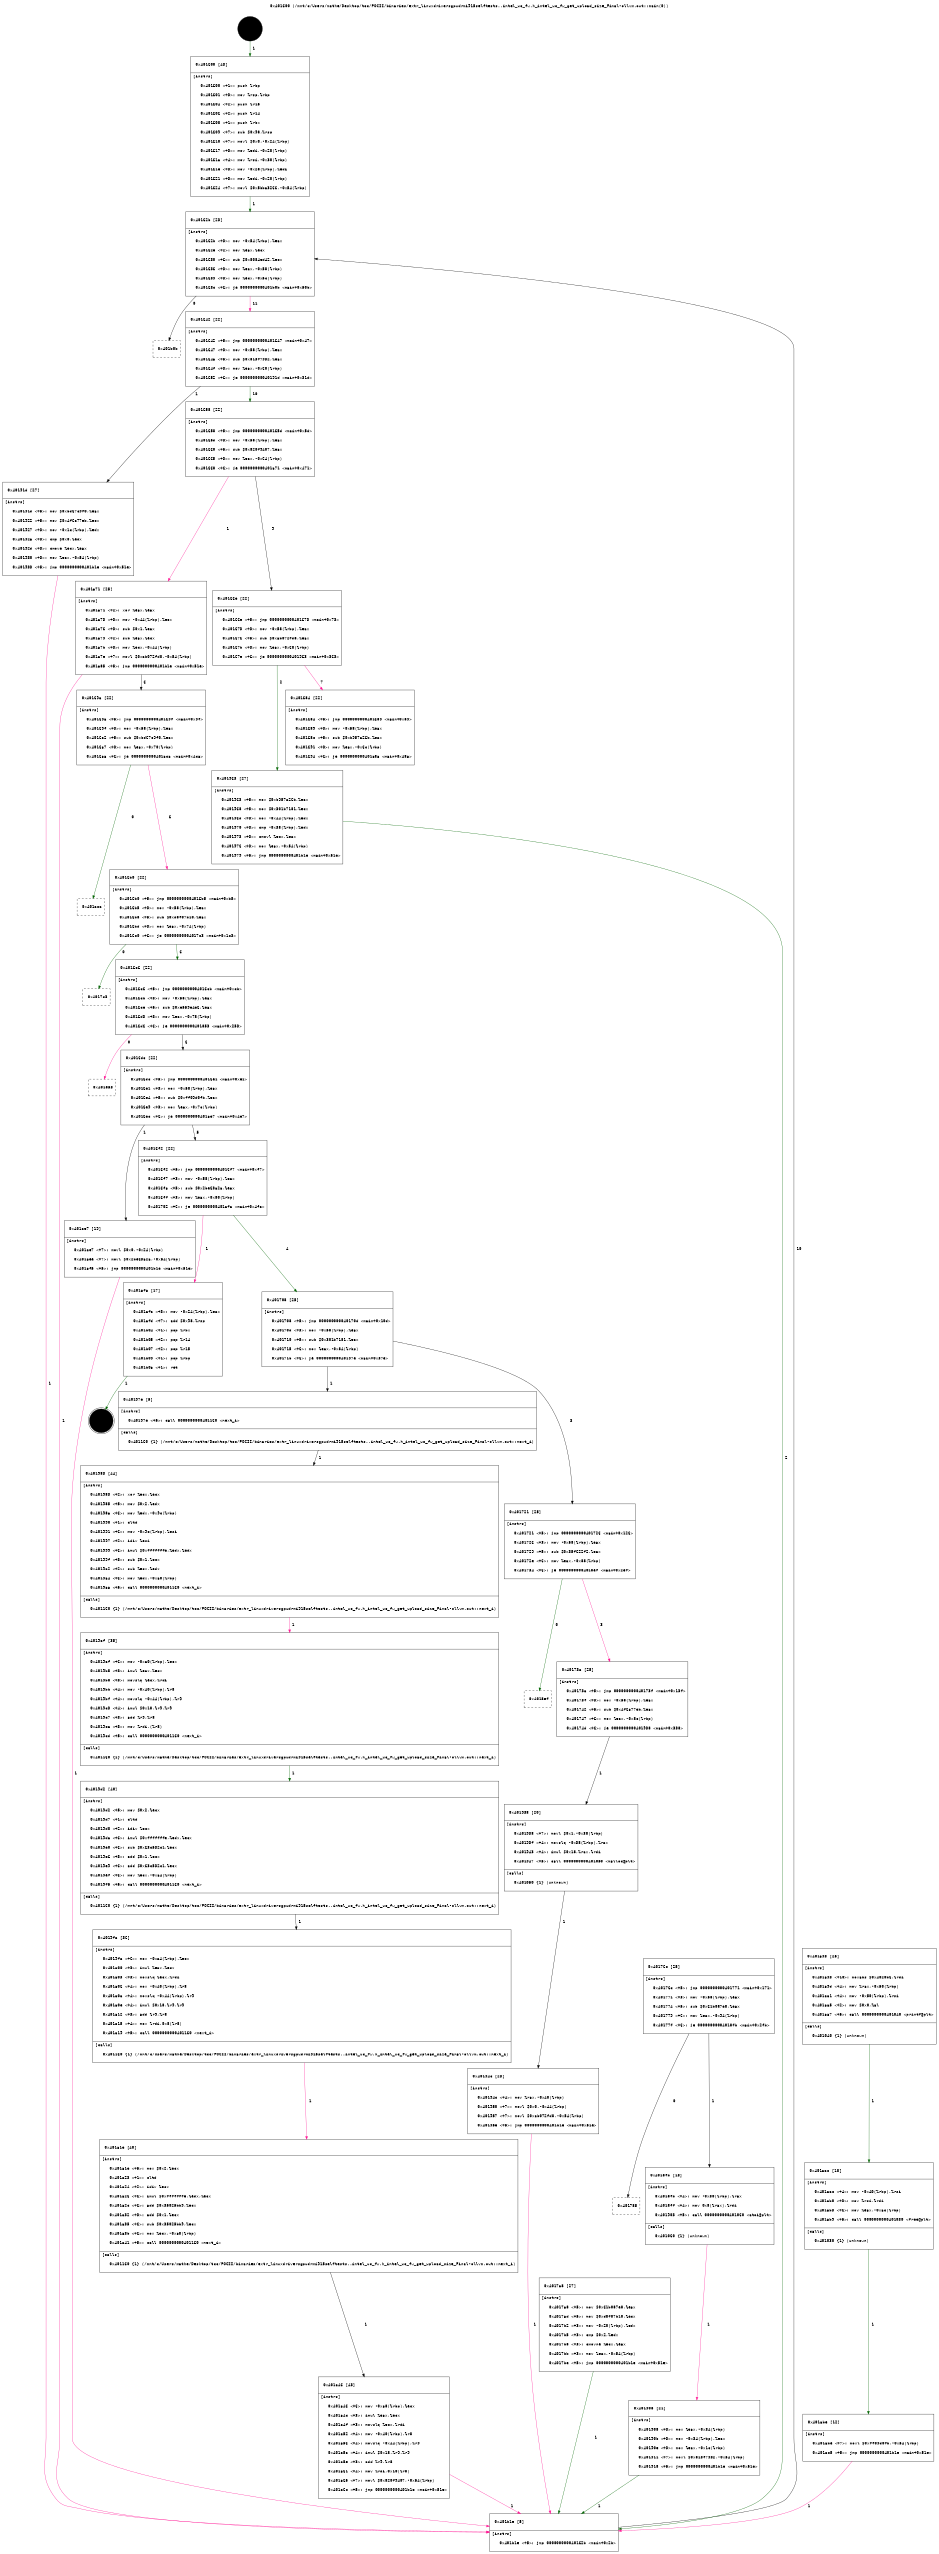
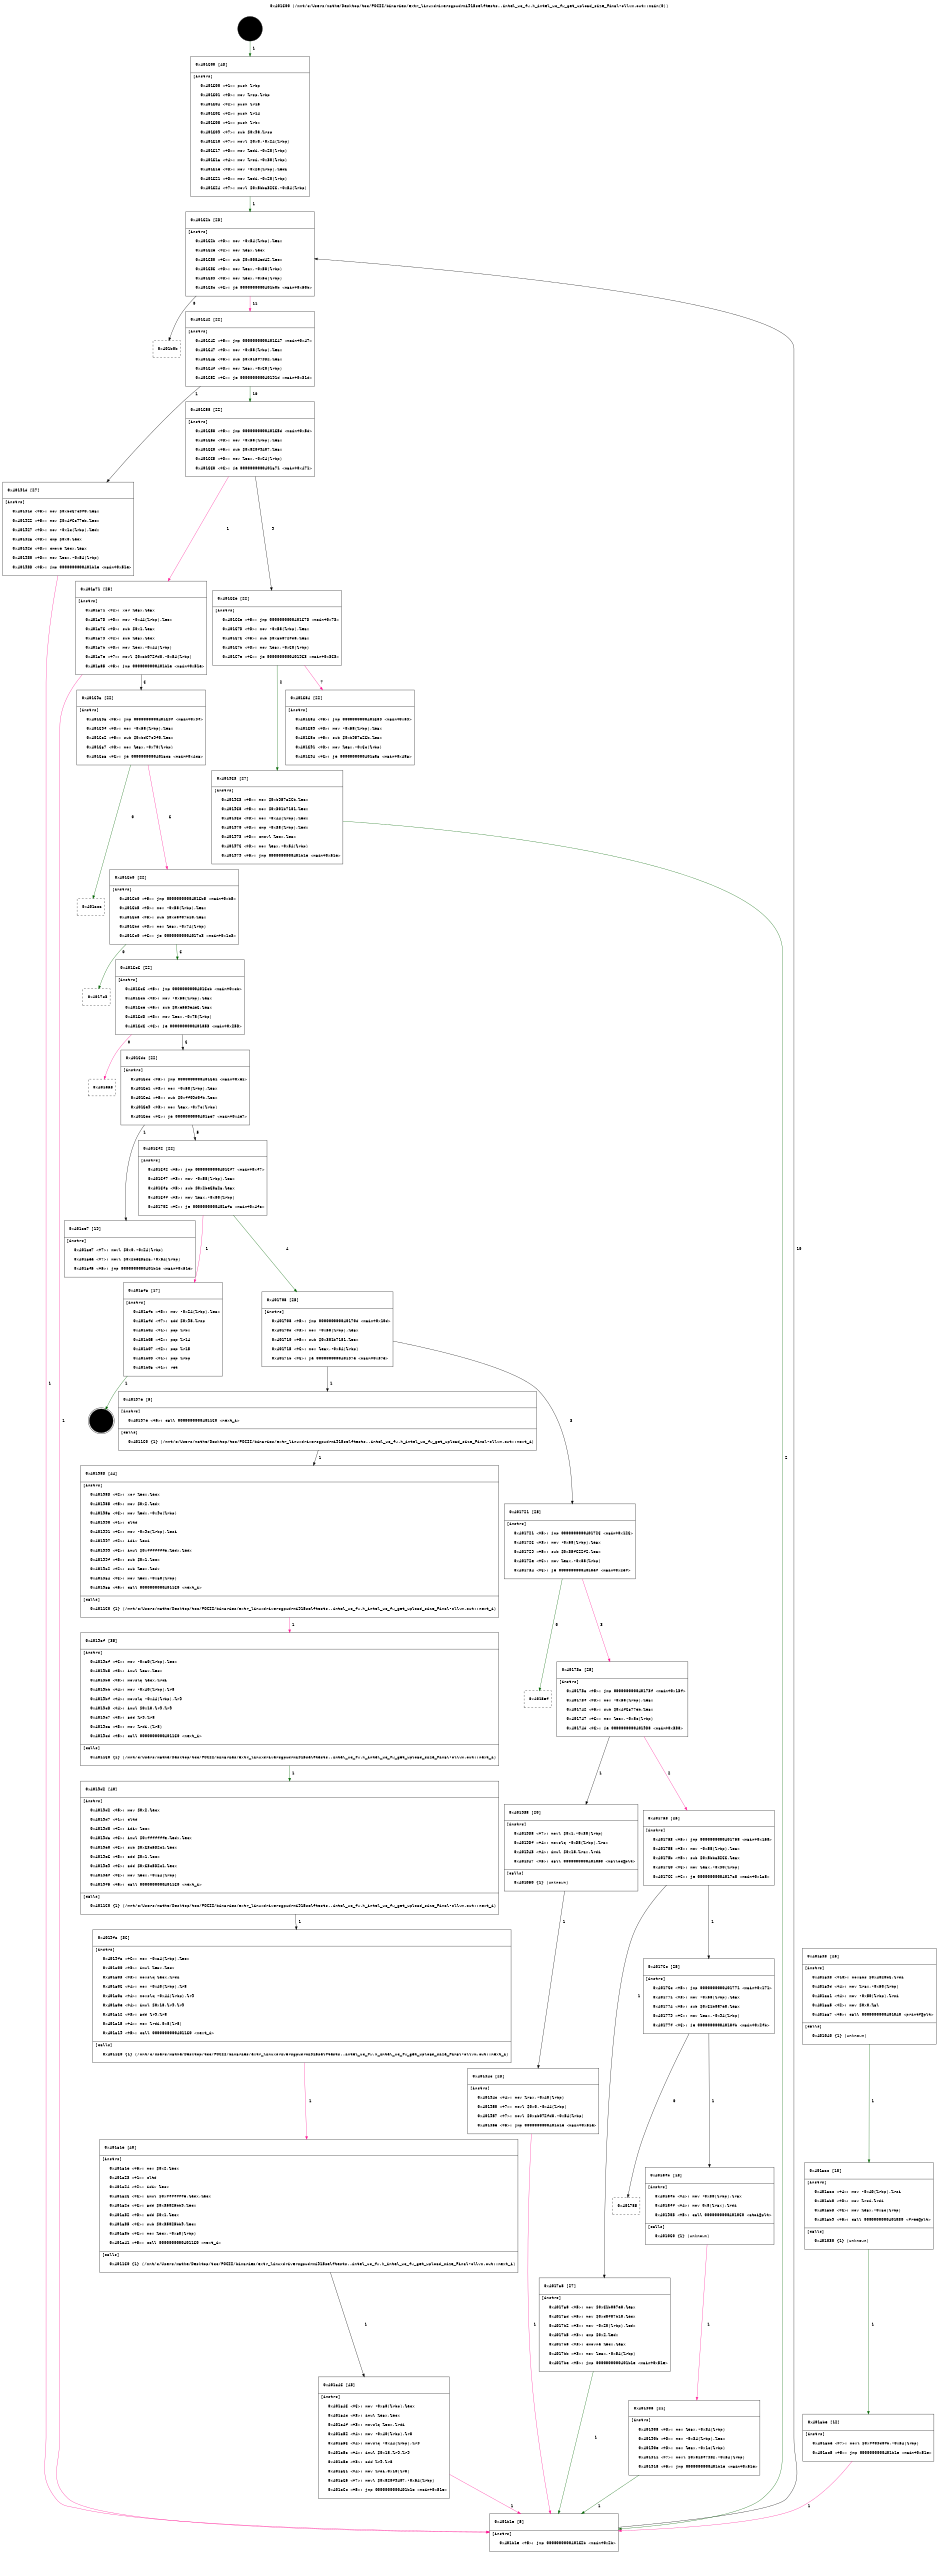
node "0x401753 [25]": added
edge "0x401ae7 [19]" -> "0x401b1e [5]": removed, label "1"
